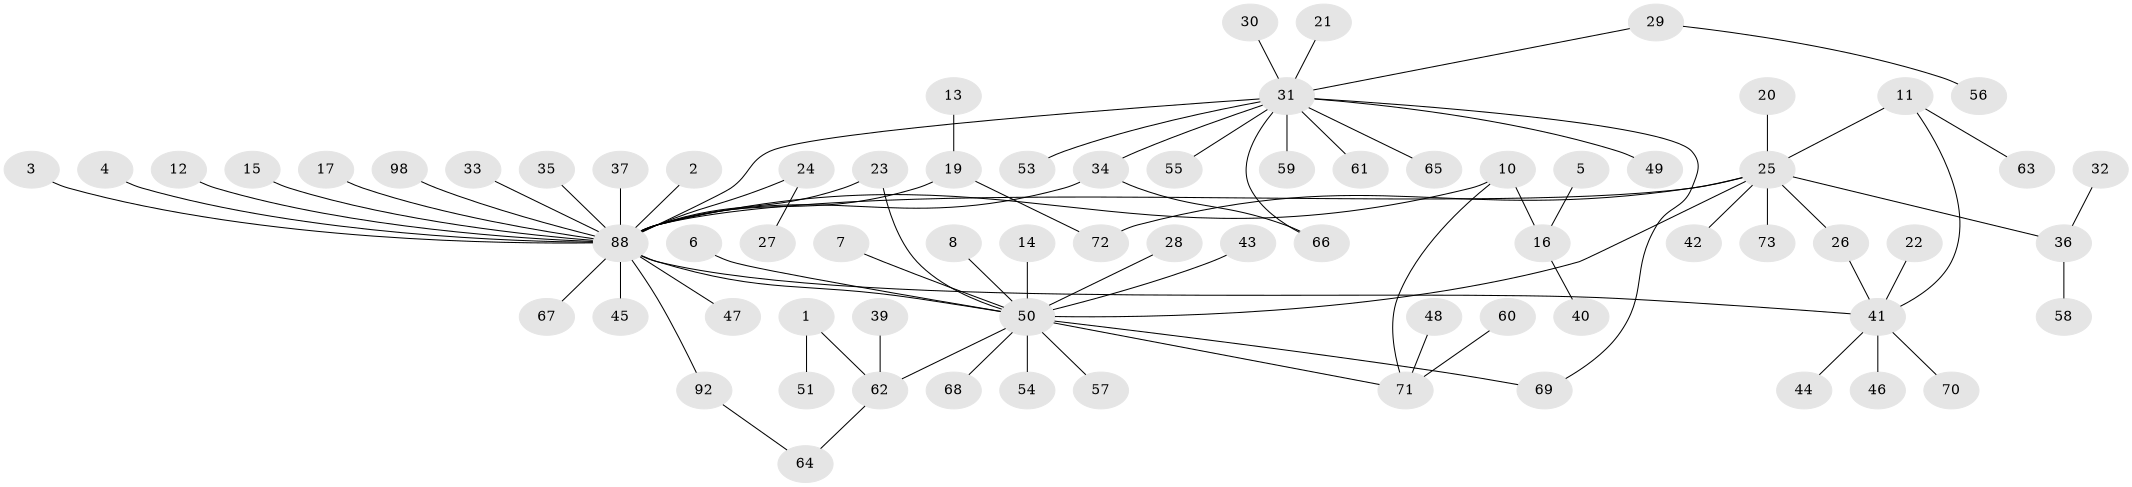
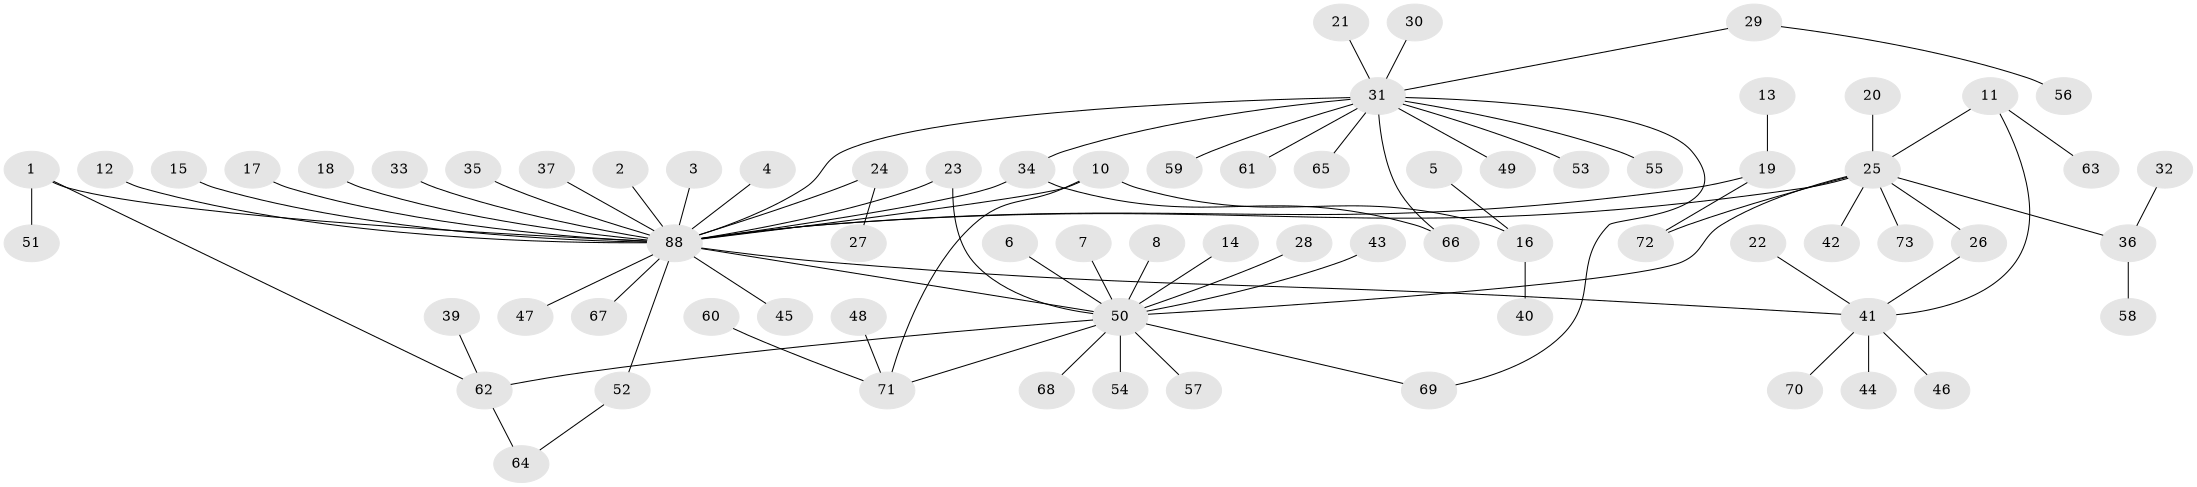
node "98": label "98" -> "18"
edge "1" -- "88": added
node "92": label "92" -> "52"
